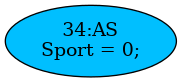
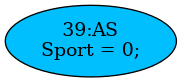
node "34:AS Sport = 0;": label "34:AS Sport = 0;" -> "39:AS Sport = 0;"
